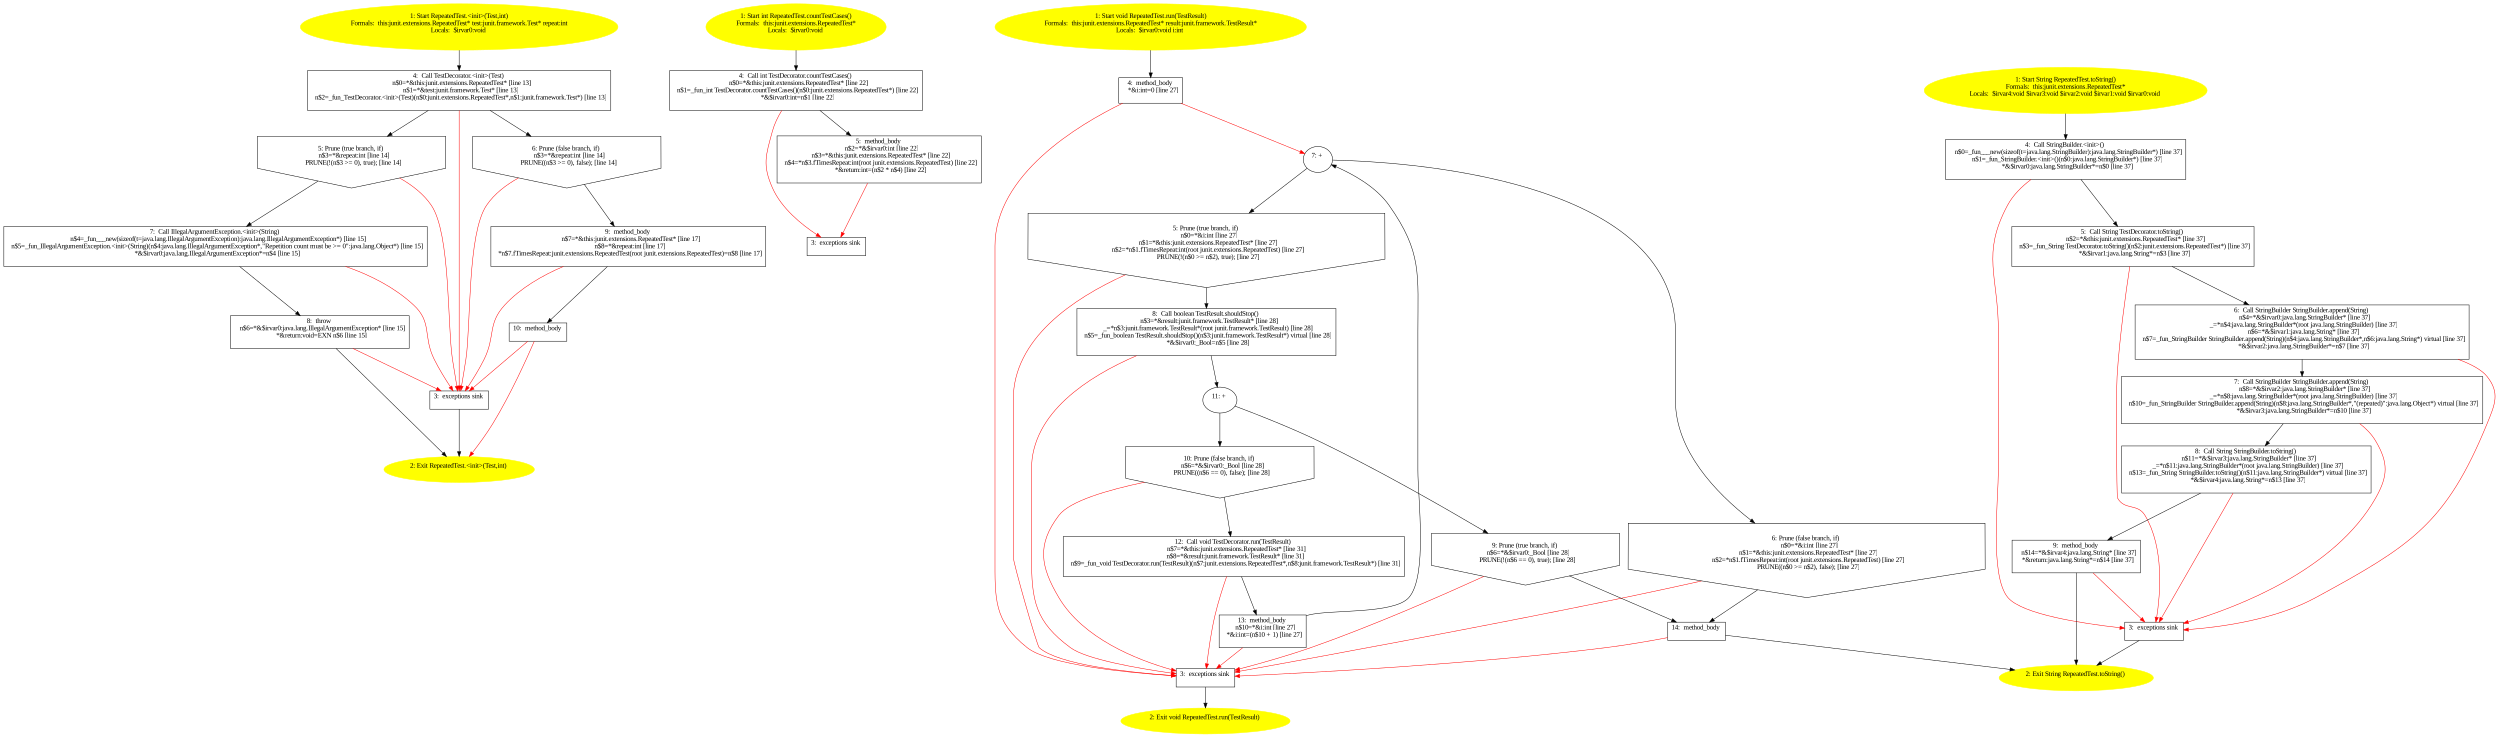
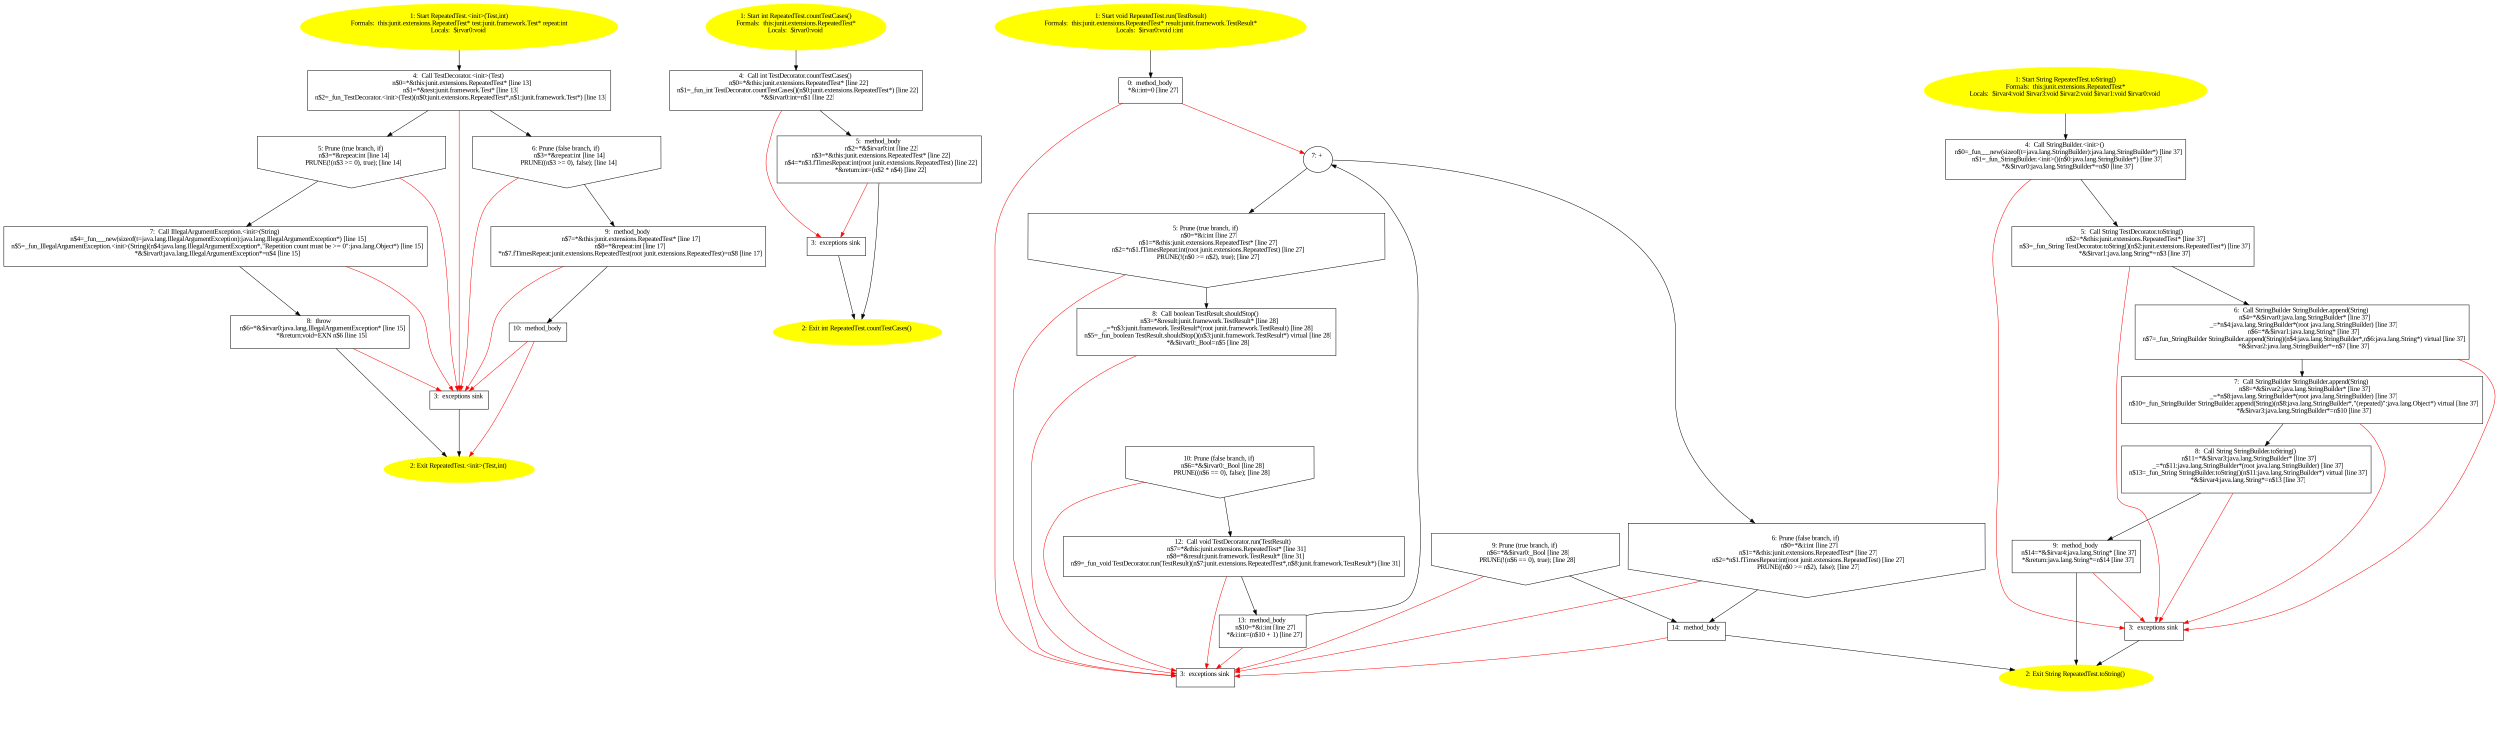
node "4:  method_body *&i:int=0 [line 27]": label "4:  method_body *&i:int=0 [line 27]" -> "0:  method_body *&i:int=0 [line 27]"
node "2: Exit int RepeatedTest.countTestCases()": added
node "11: +": removed
node "2: Exit void RepeatedTest.run(TestResult)": removed
